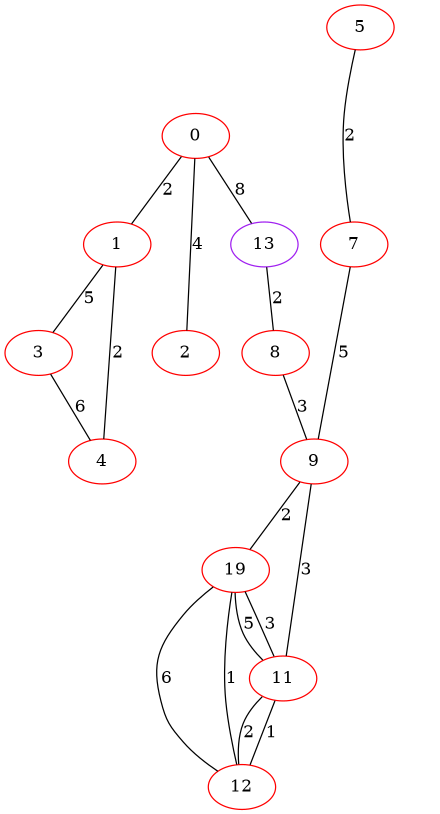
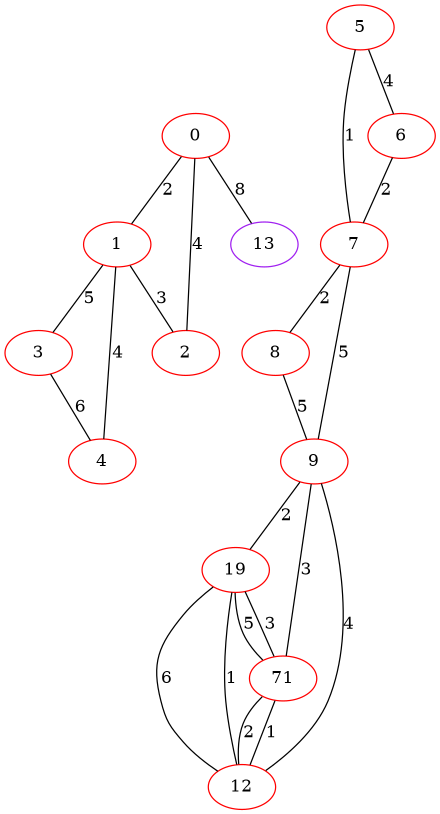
edge "5" -- "7": label "2" -> "1"
node "6": added
edge "1" -- "2": added, label "3"
edge "13" -- "8": now "7" -- "8"
edge "1" -- "4": label "2" -> "4"
edge "8" -- "9": label "3" -> "5"
edge "9" -- "12": added, label "4"
node "11": label "11" -> "71"
